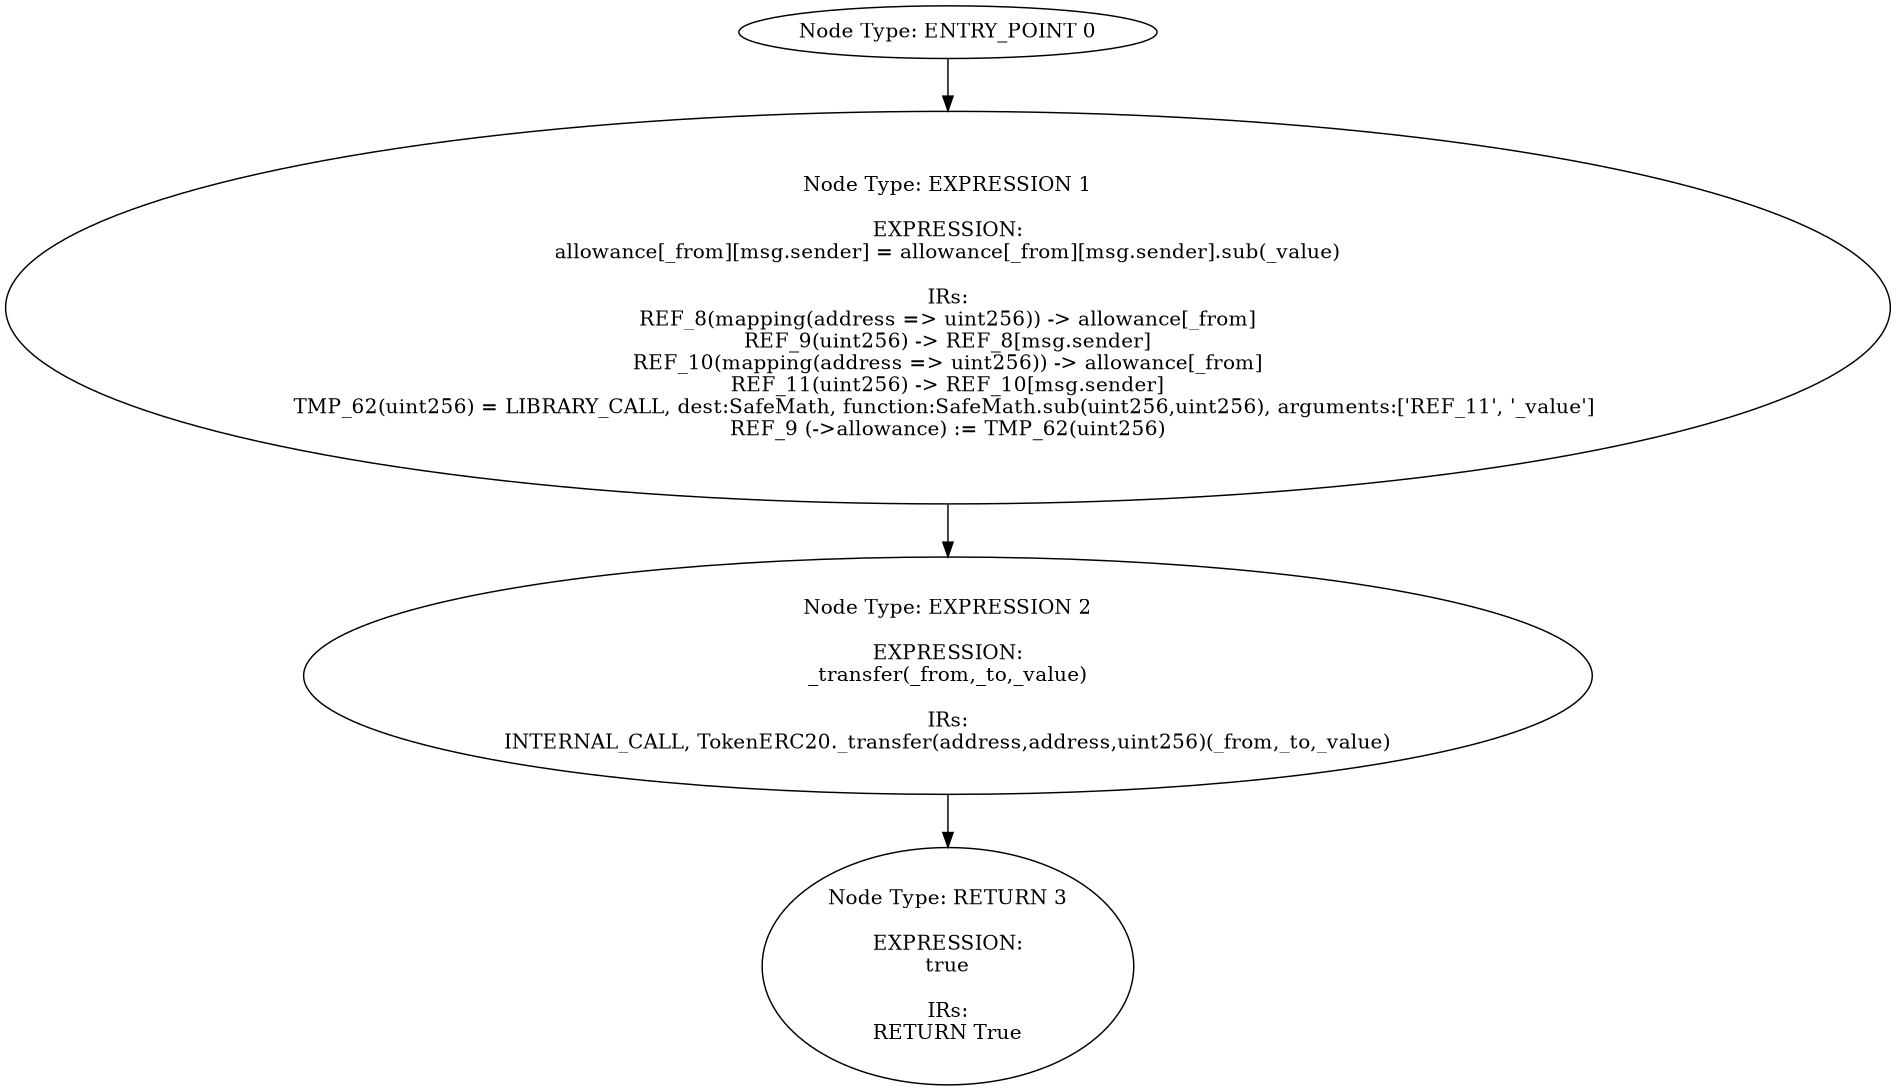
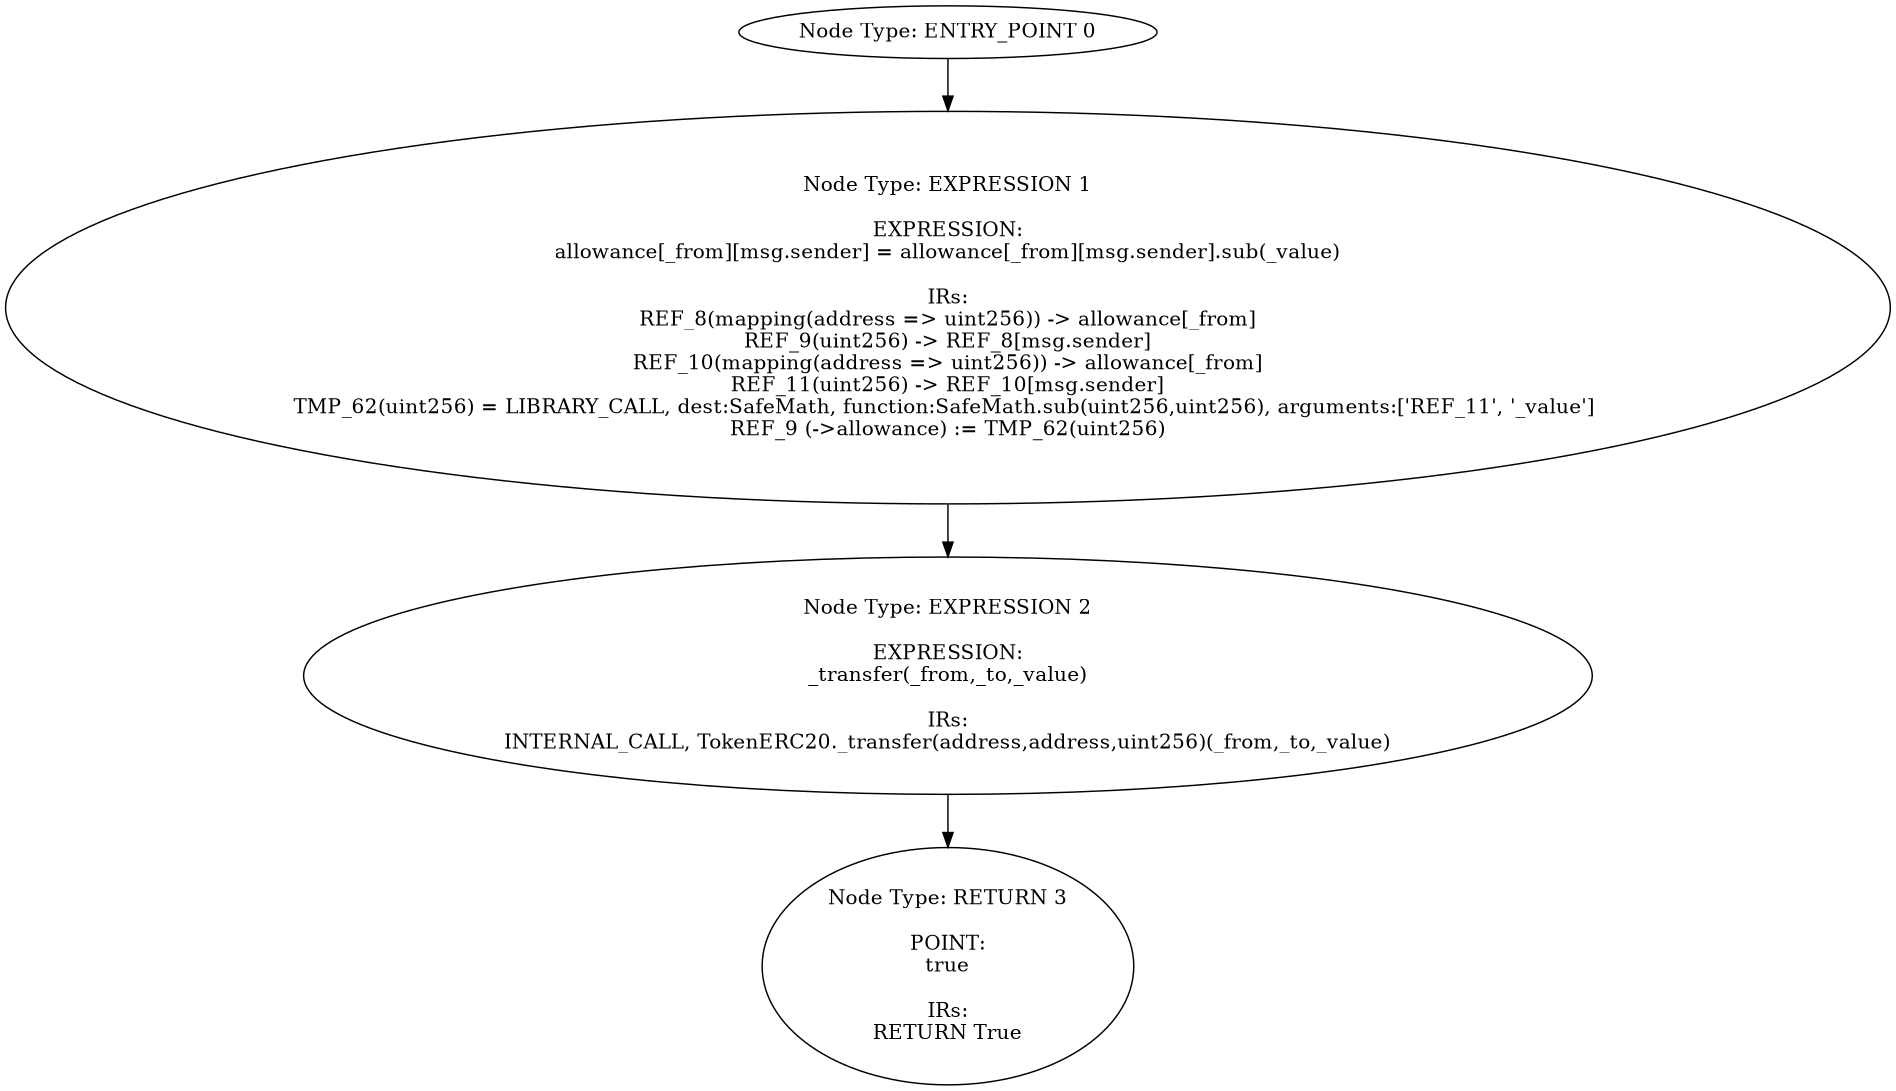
node "Node Type: RETURN 3 EXPRESSION: true IRs: RETURN True": label "Node Type: RETURN 3 EXPRESSION: true IRs: RETURN True" -> "Node Type: RETURN 3 POINT: true IRs: RETURN True"
